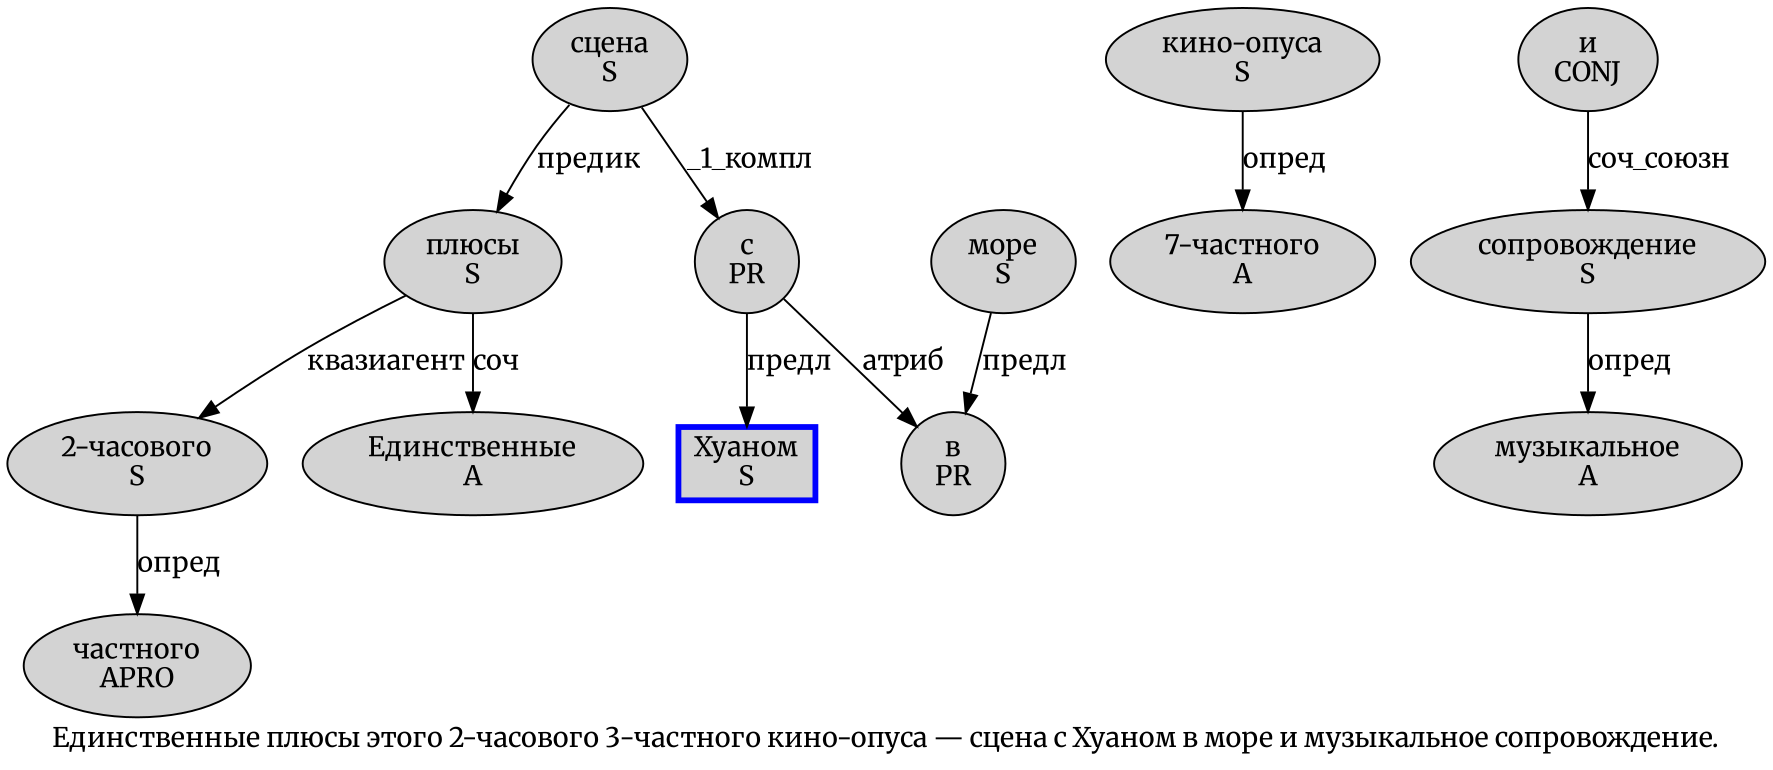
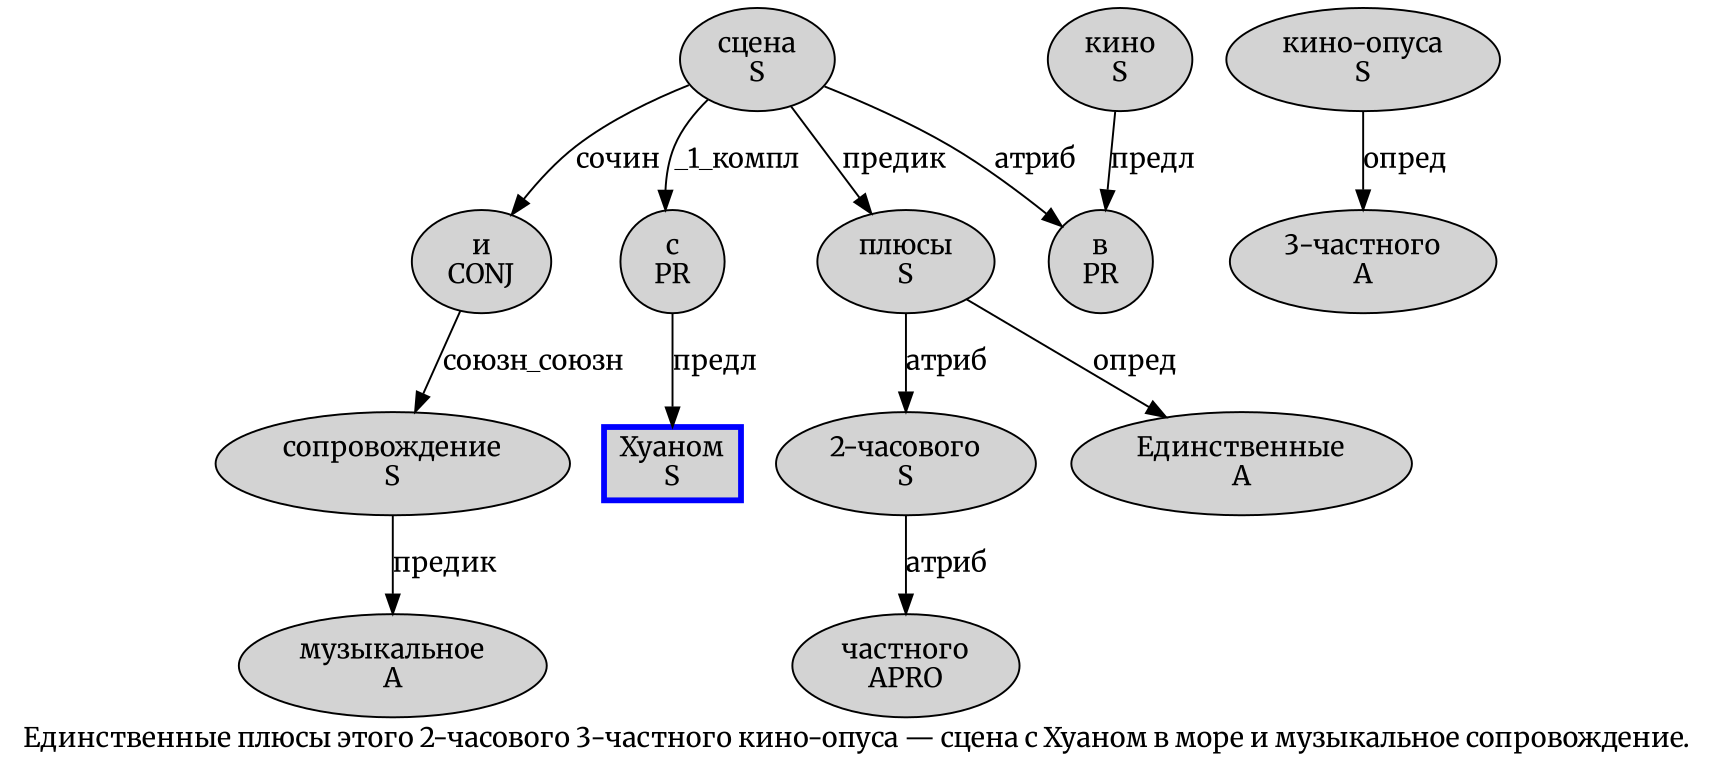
edge "сцена S" -> "и CONJ": added, label "сочин"
edge "и CONJ" -> "сопровождение S": label "соч_союзн" -> "союзн_союзн"
node "море S": label "море S" -> "кино S"
node "7-частного A": label "7-частного A" -> "3-частного A"
edge "с PR" -> "в PR": now "сцена S" -> "в PR"
edge "плюсы S" -> "2-часового S": label "квазиагент" -> "атриб"
edge "плюсы S" -> "Единственные A": label "соч" -> "опред"
edge "сопровождение S" -> "музыкальное A": label "опред" -> "предик"
edge "2-часового S" -> "частного APRO": label "опред" -> "атриб"
